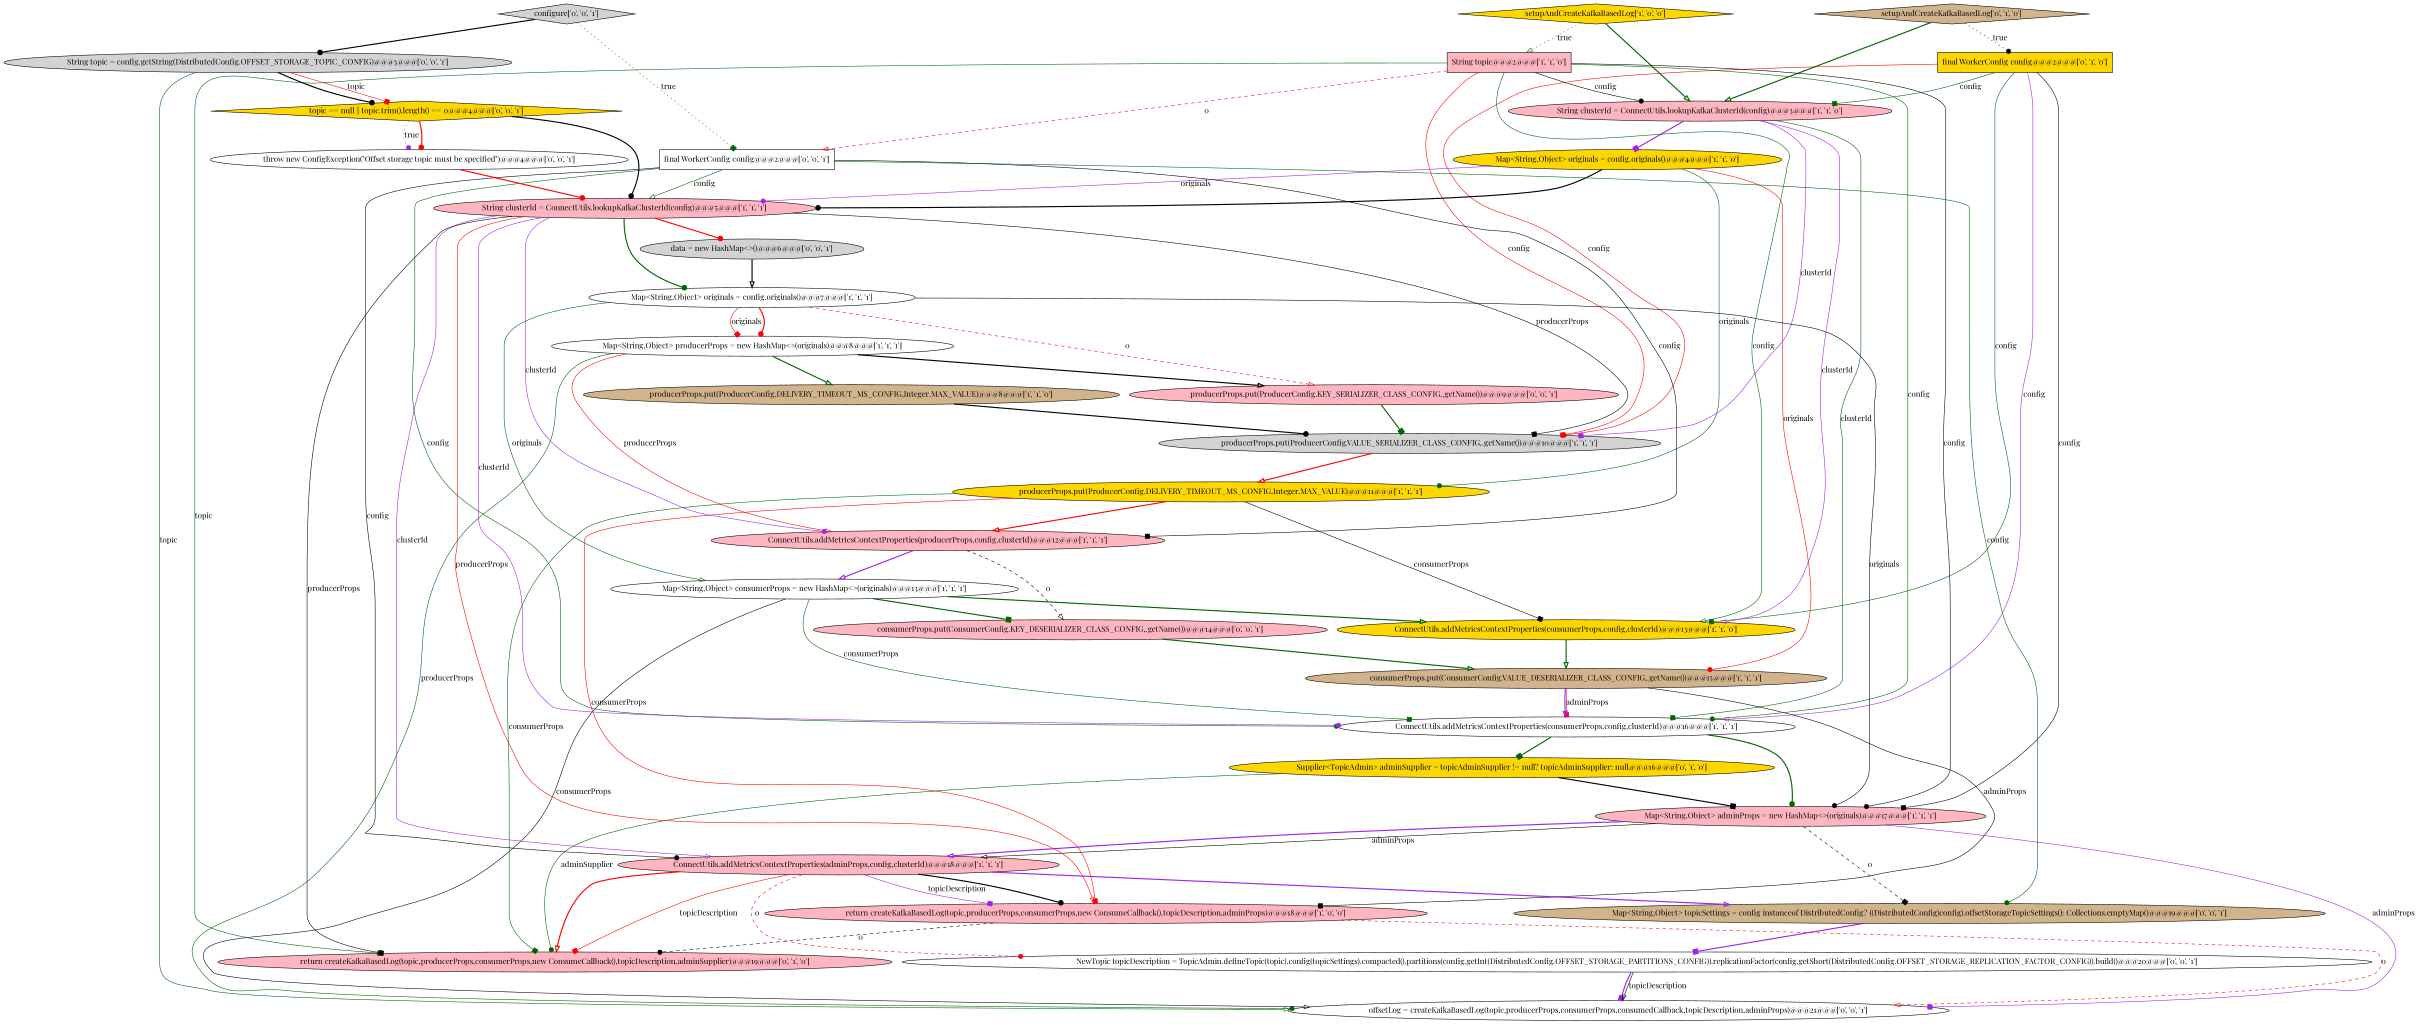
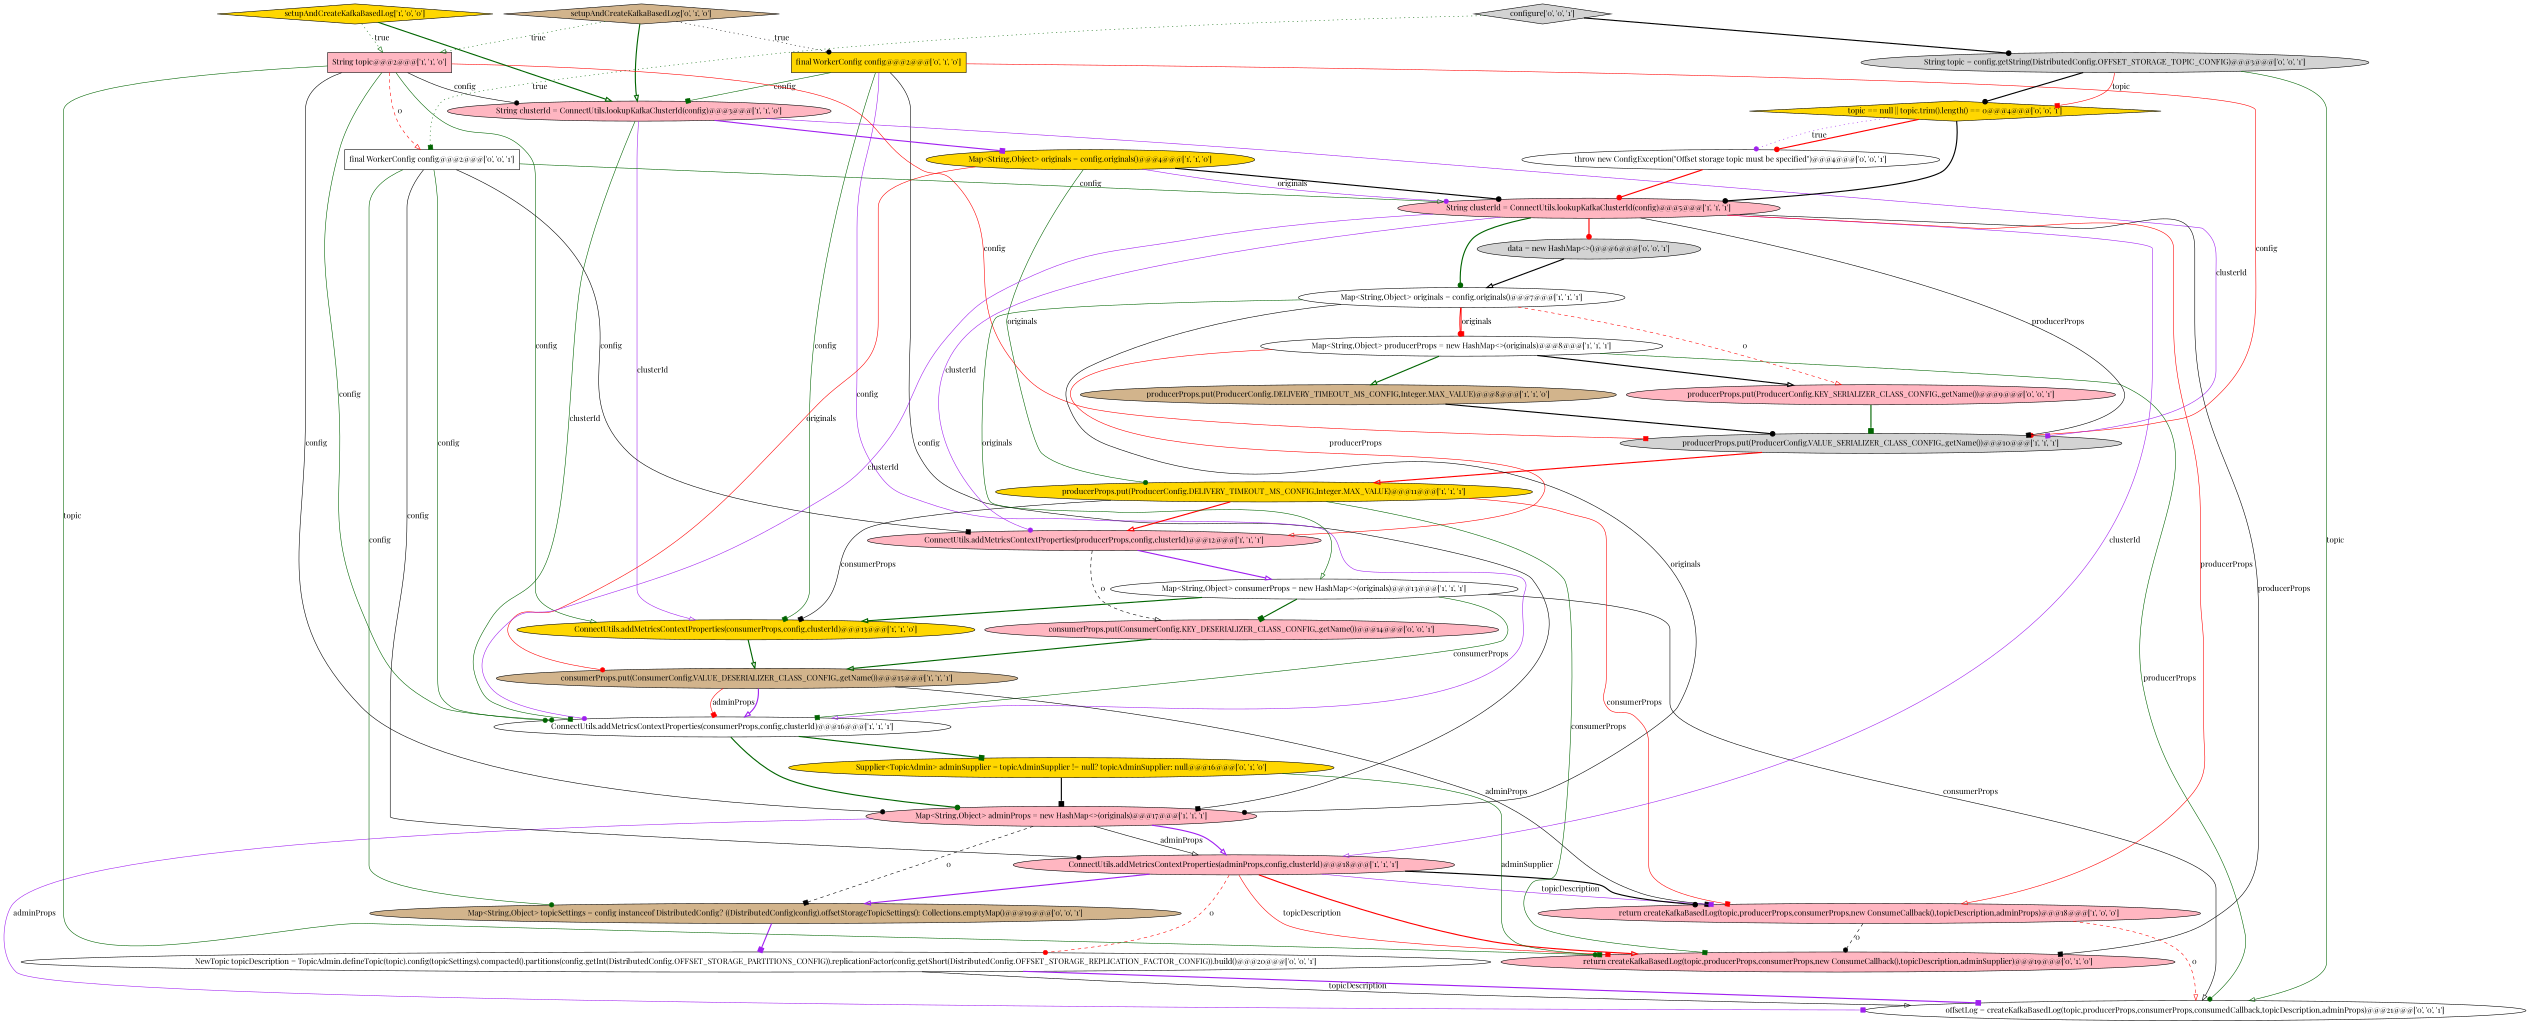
edge "setupAndCreateKafkaBasedLog['0', '1', '0']" -> "String topic@@@2@@@['1', '1', '0']": added, label "true"
